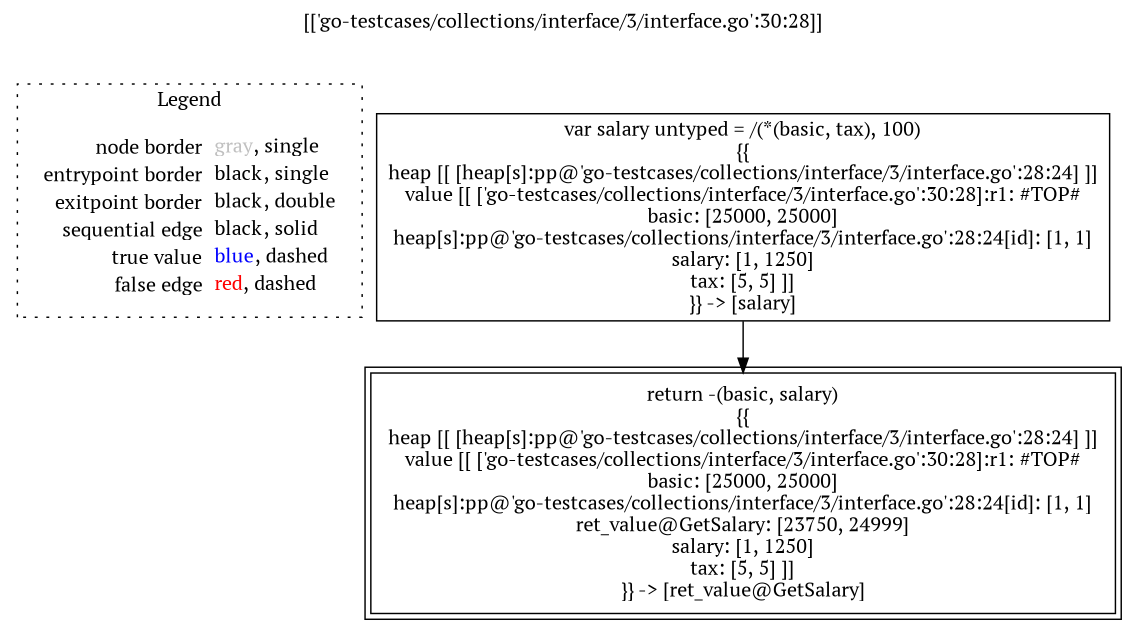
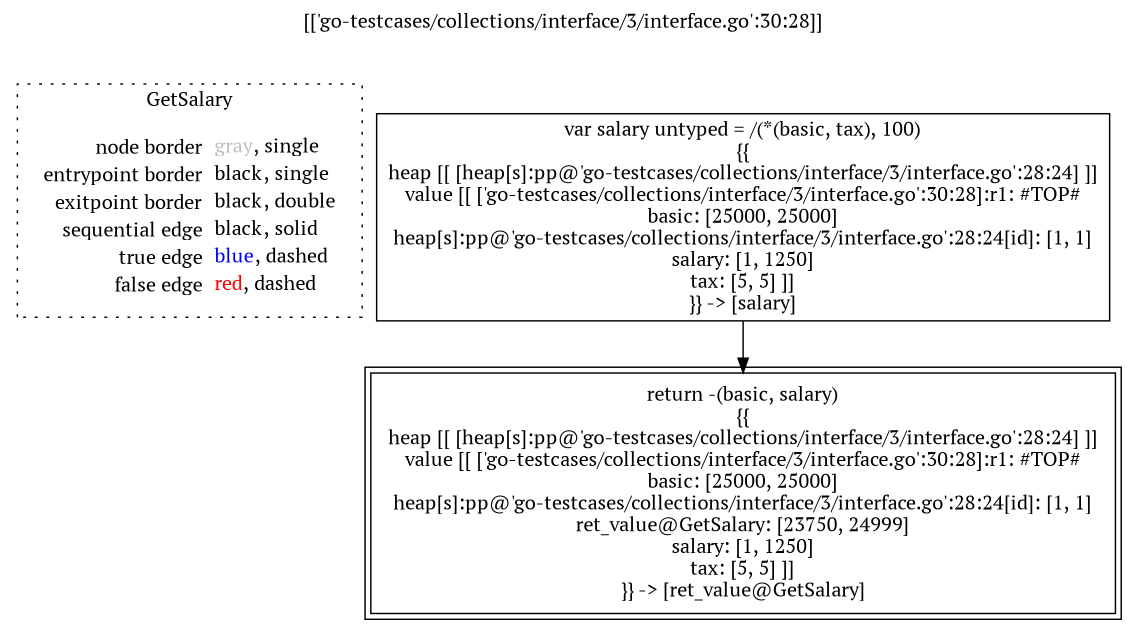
cluster "Legend": label "Legend" -> "GetSalary"
node "node border": text "true value" -> "true edge"
